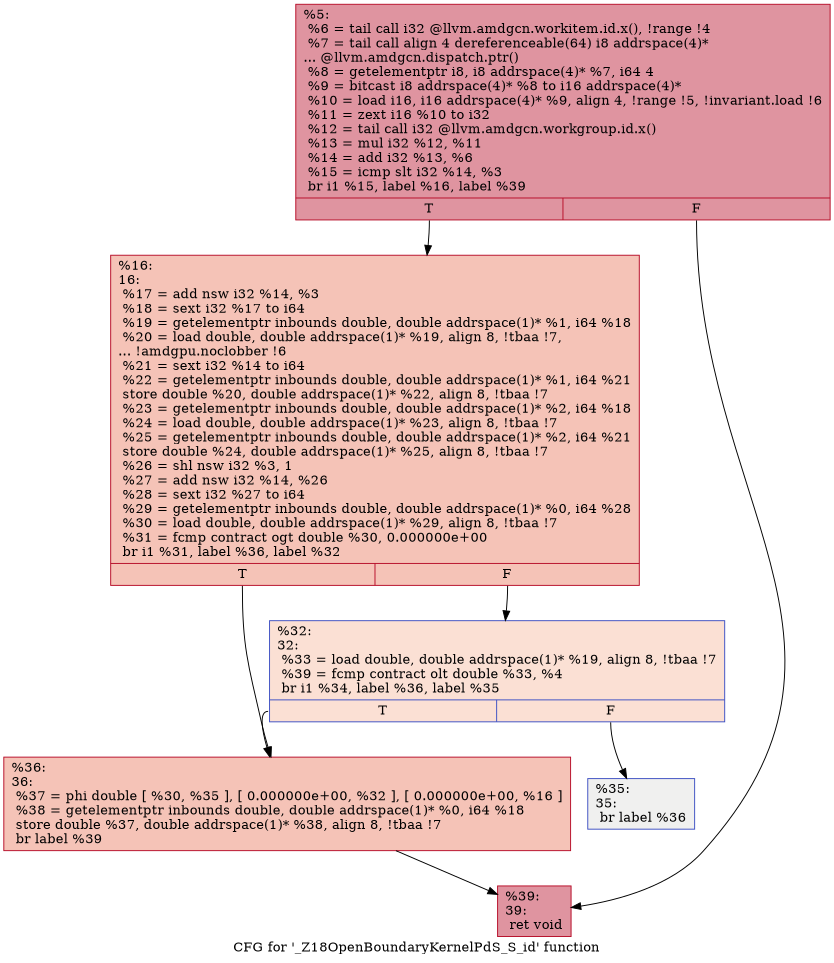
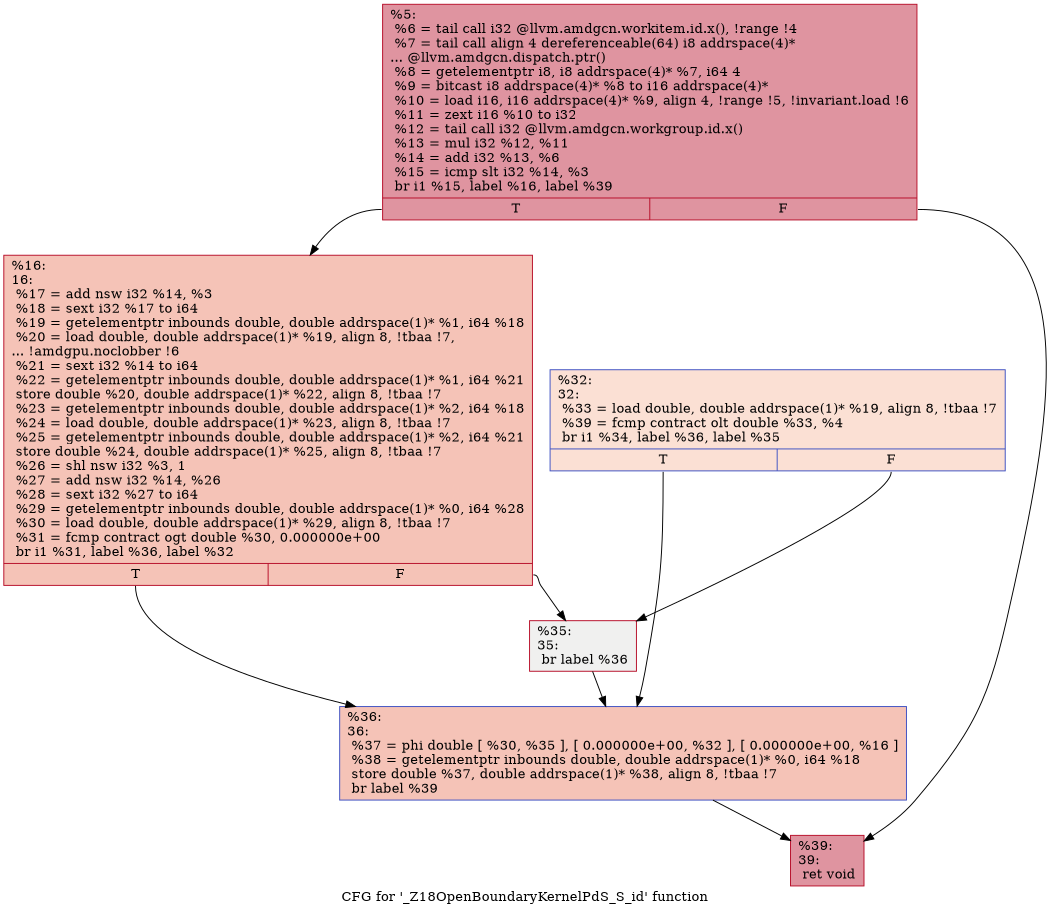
edge "%16:" -> "%32:": now "%16:" -> "%35:"
edge "%35:" -> "%36:": added
node "%36:": color #b70d28ff -> #3d50c3ff
node "%35:": color #3d50c3ff -> #b70d28ff
